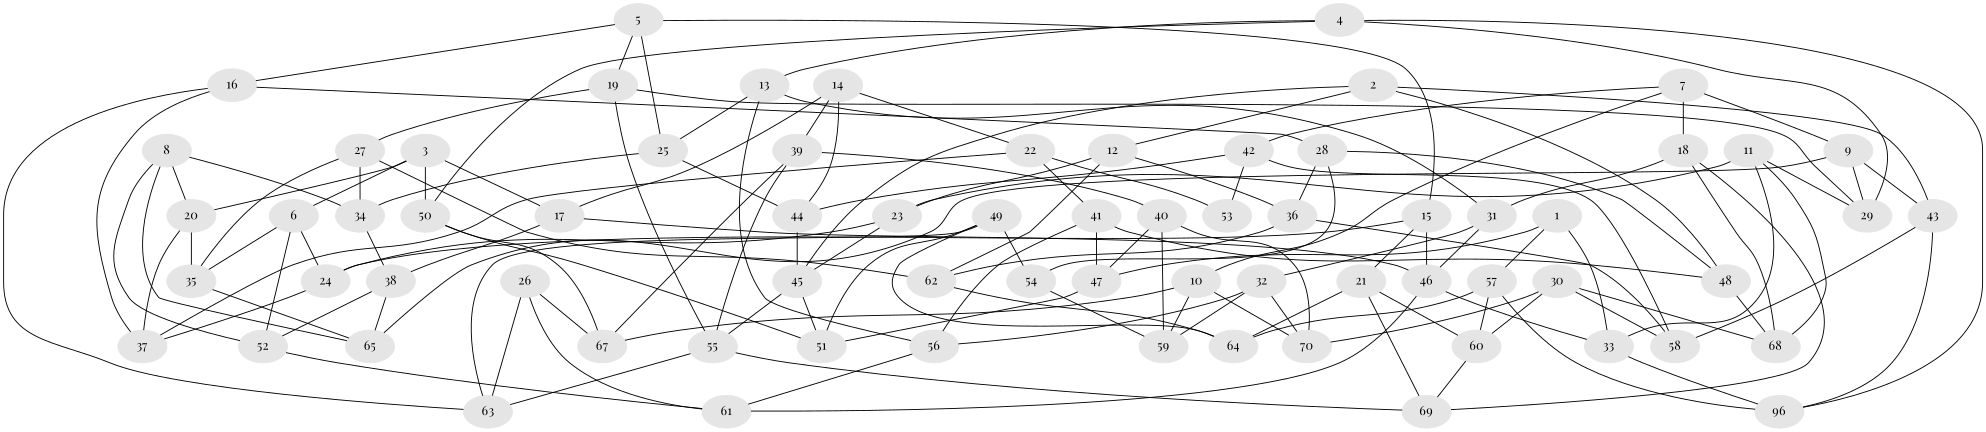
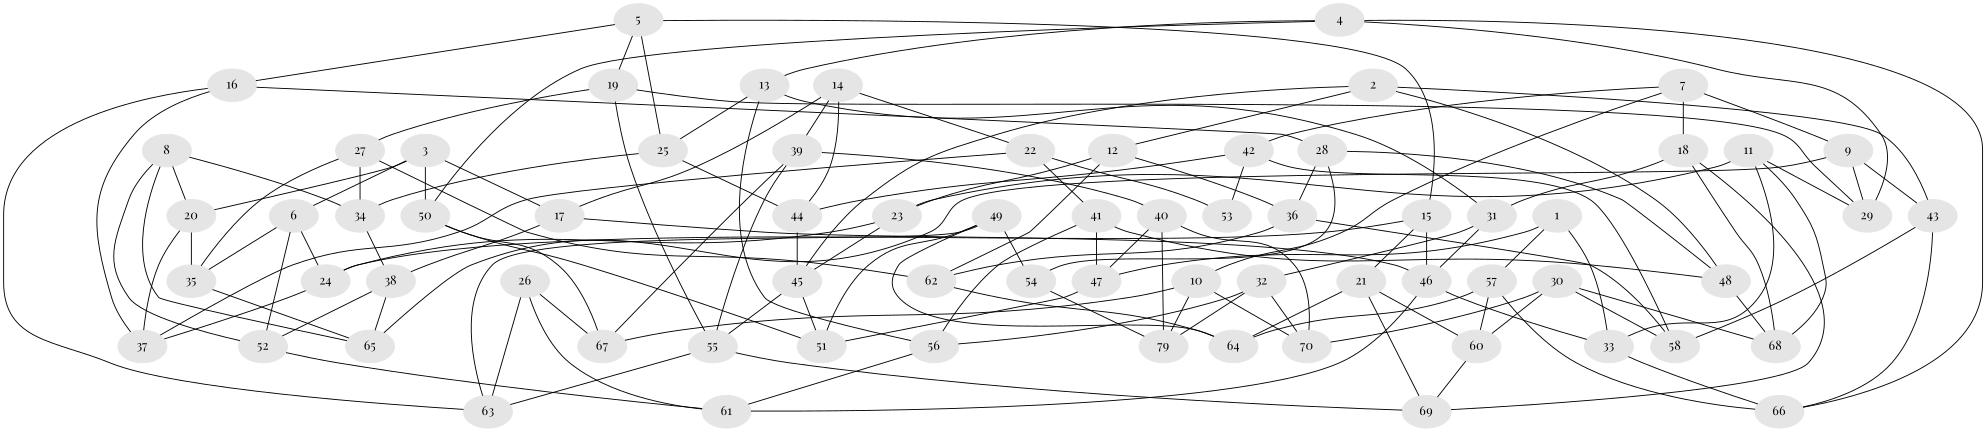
node "59": label "59" -> "79"
node "96": label "96" -> "66"
